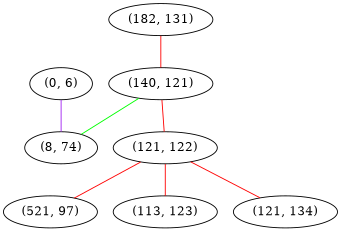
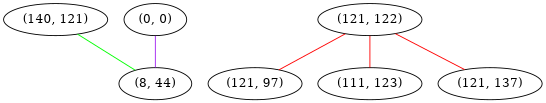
node "(182, 131)": removed
node "(0, 6)": label "(0, 6)" -> "(0, 0)"
edge "(140, 121)" -- "(121, 122)": removed
node "(8, 74)": label "(8, 74)" -> "(8, 44)"
node "(521, 97)": label "(521, 97)" -> "(121, 97)"
node "(113, 123)": label "(113, 123)" -> "(111, 123)"
node "(121, 134)": label "(121, 134)" -> "(121, 137)"
